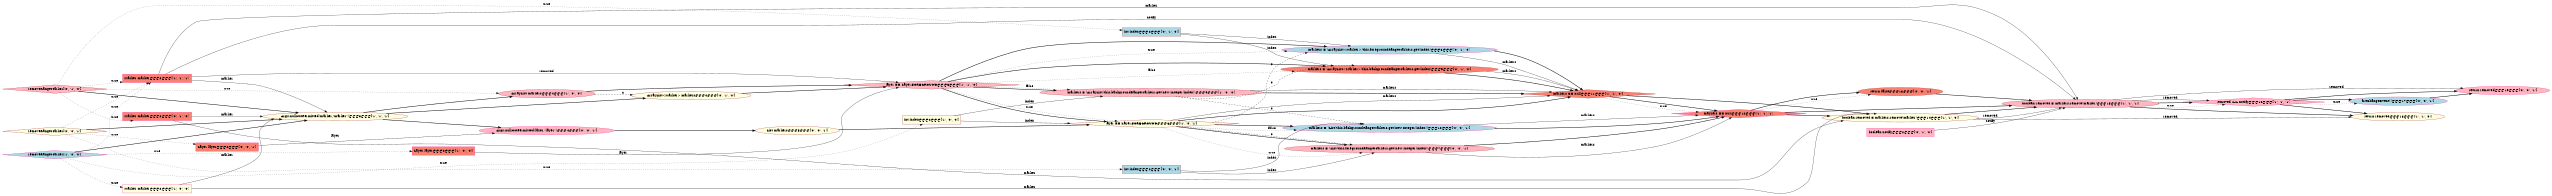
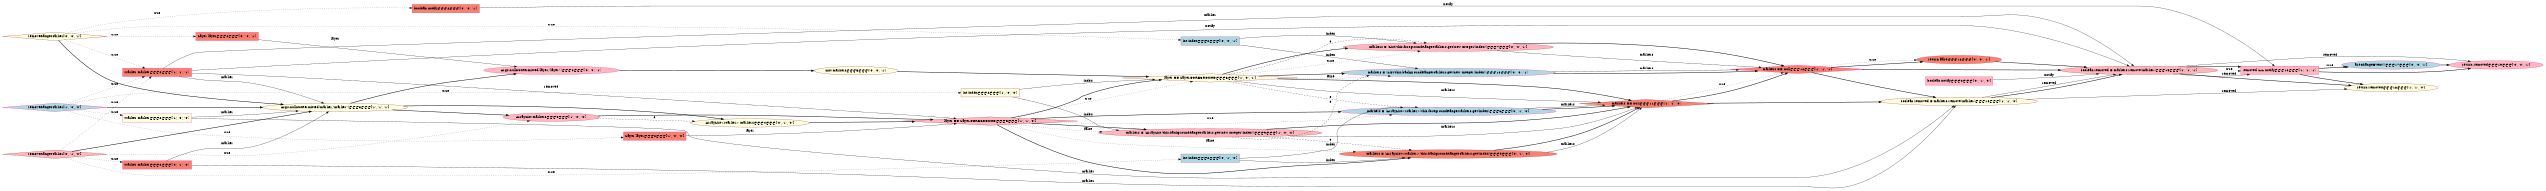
node "boolean notify@@@2@@@['0', '0', '1']": added
node "removed && notify@@@16@@@['1', '1', '1']": shape diamond -> box
